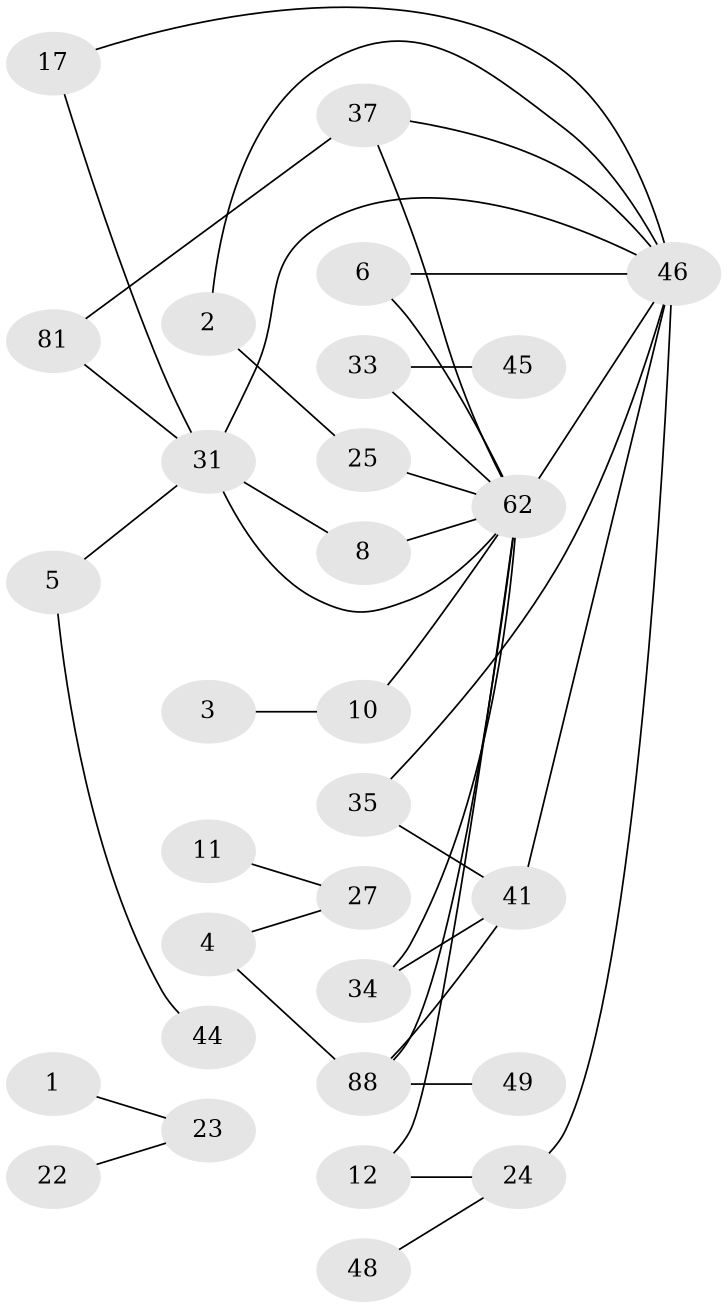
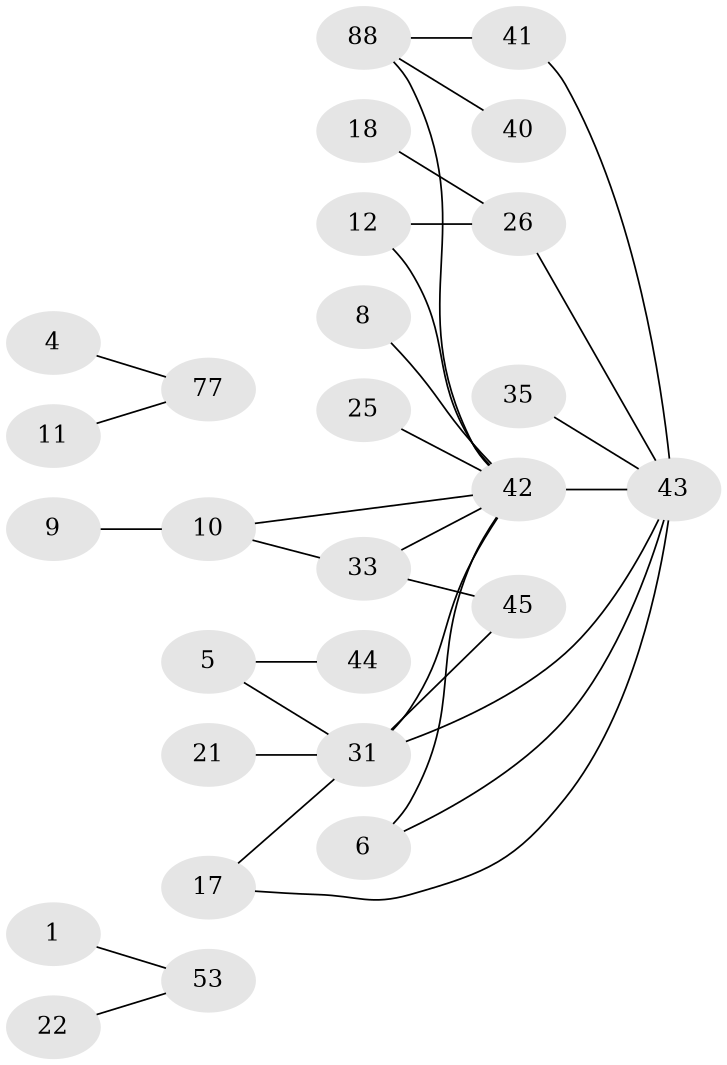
node "37": removed
node "46": label "46" -> "43"
node "2": removed
node "81": label "81" -> "21"
edge "31" -- "8": now "31" -- "45"
node "62": label "62" -> "42"
edge "10" -- "33": added
node "3": label "3" -> "9"
edge "35" -- "41": removed
node "27": label "27" -> "77"
node "34": removed
edge "4" -- "88": removed
node "49": label "49" -> "40"
node "23": label "23" -> "53"
node "24": label "24" -> "26"
node "48": label "48" -> "18"
